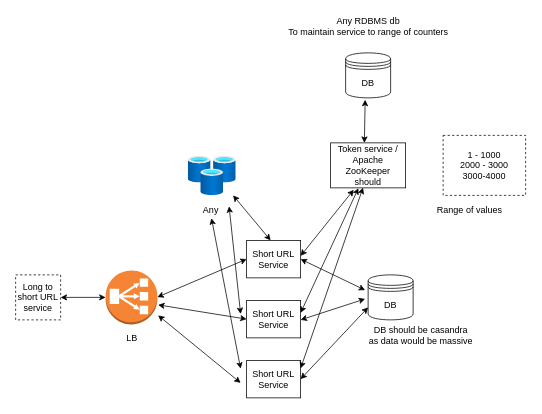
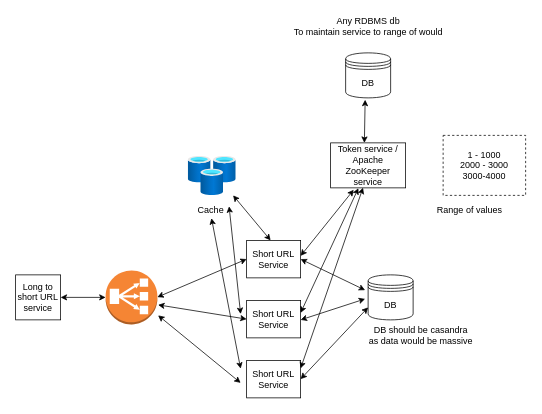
node "Any RDBMS db To maintain service to range of counters": label "Any RDBMS db To maintain service to range of counters" -> "Any RDBMS db To maintain service to range of would"
node "Token service / Apache ZooKeeper should": label "Token service / Apache ZooKeeper should" -> "Token service / Apache ZooKeeper service"
node "Any": label "Any" -> "Cache"
node "Long to short URL service": style dashed -> solid
node "LB": removed
